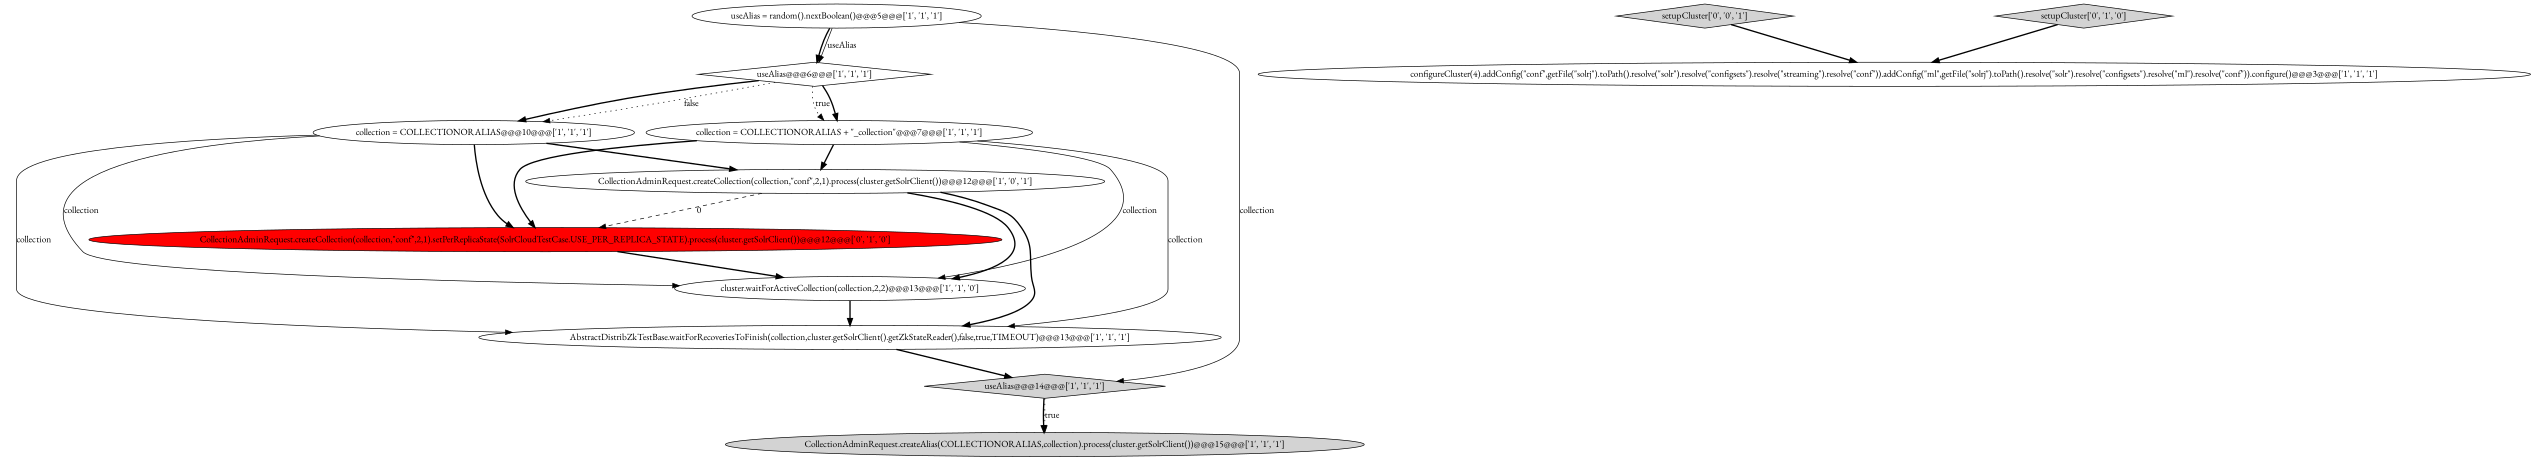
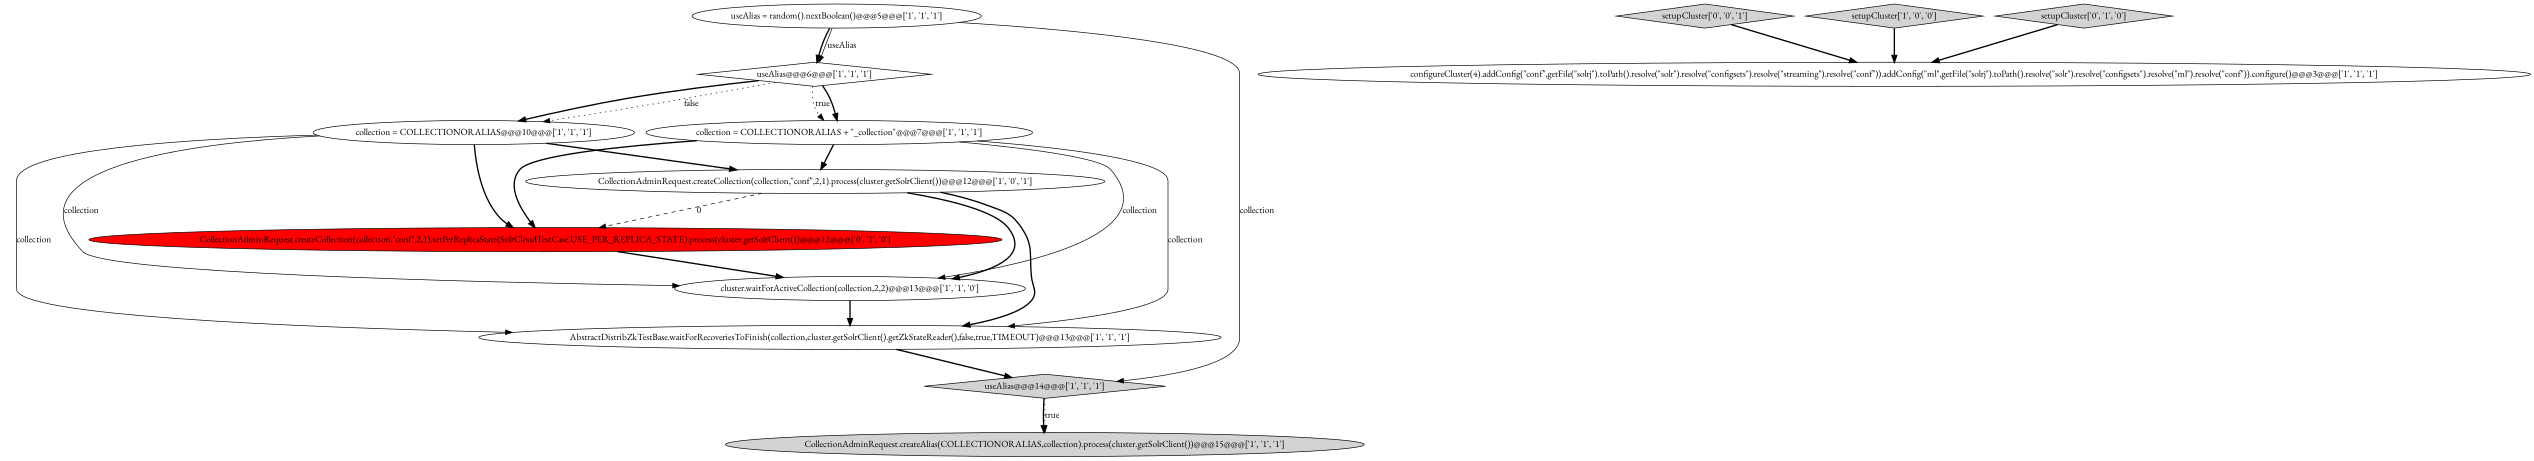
node "setupCluster['1', '0', '0']": added
